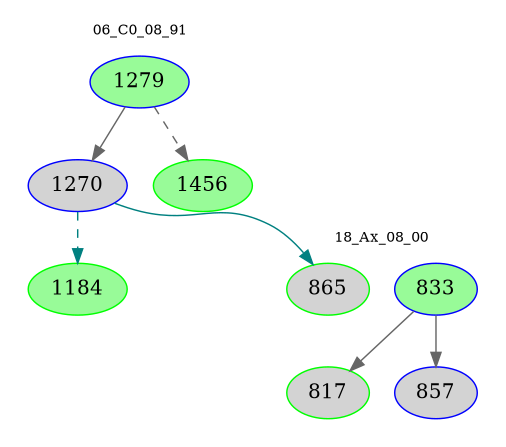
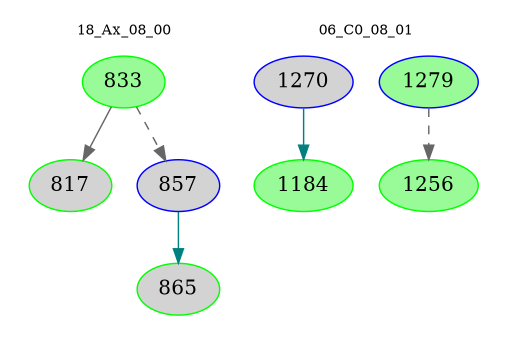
cluster "06_C0_08_91": label "06_C0_08_91" -> "06_C0_08_01"
edge "1279" -> "1270": removed
node "1456": label "1456" -> "1256"
edge "1270" -> "865": now "857" -> "865"
edge "1270" -> "1184": style dashed -> solid
node "833": color blue -> green
edge "833" -> "857": style solid -> dashed
